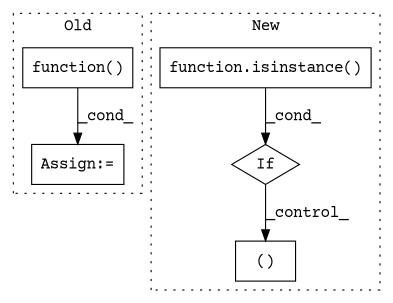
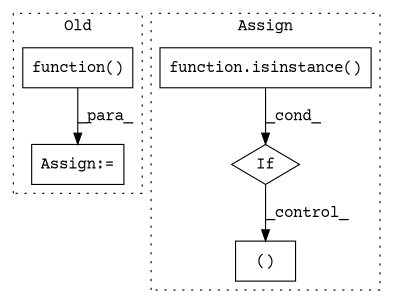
cluster "New": label "New" -> "Assign"
edge "function()" -> "Assign:=": label "_cond_" -> "_para_"
